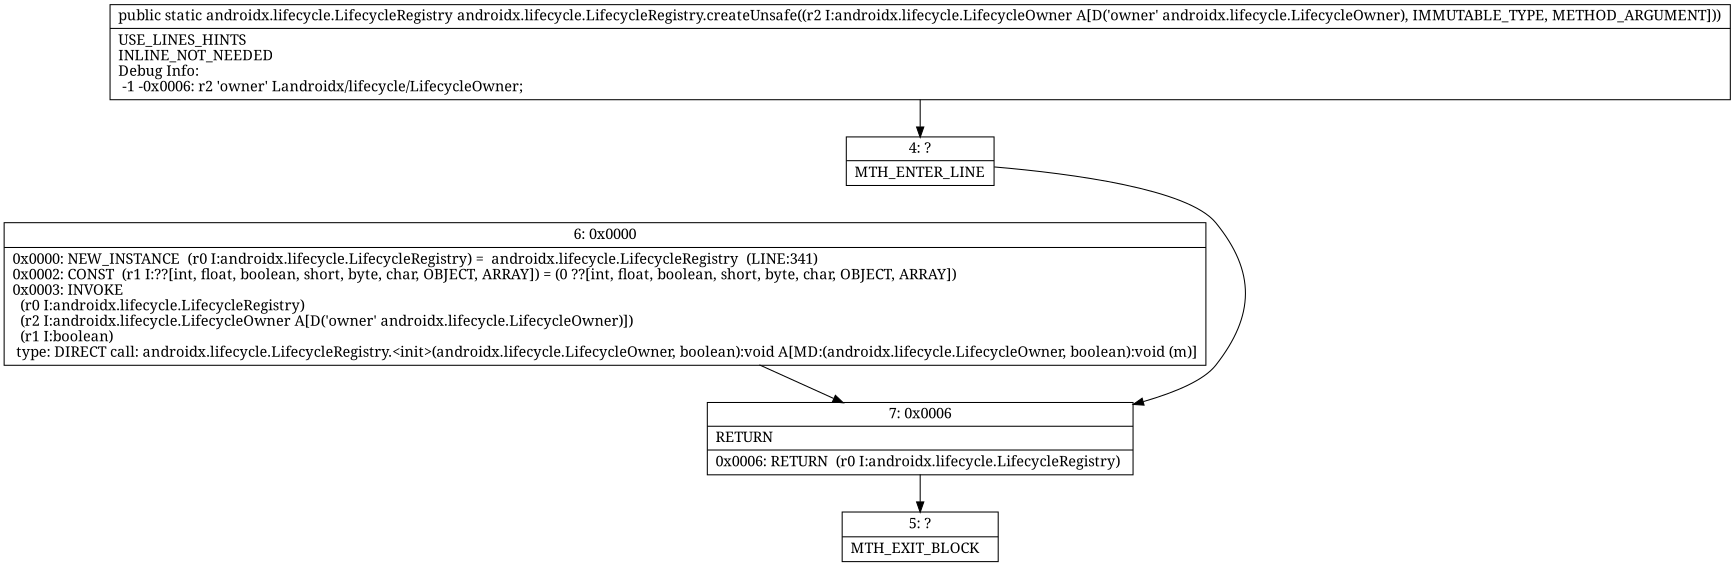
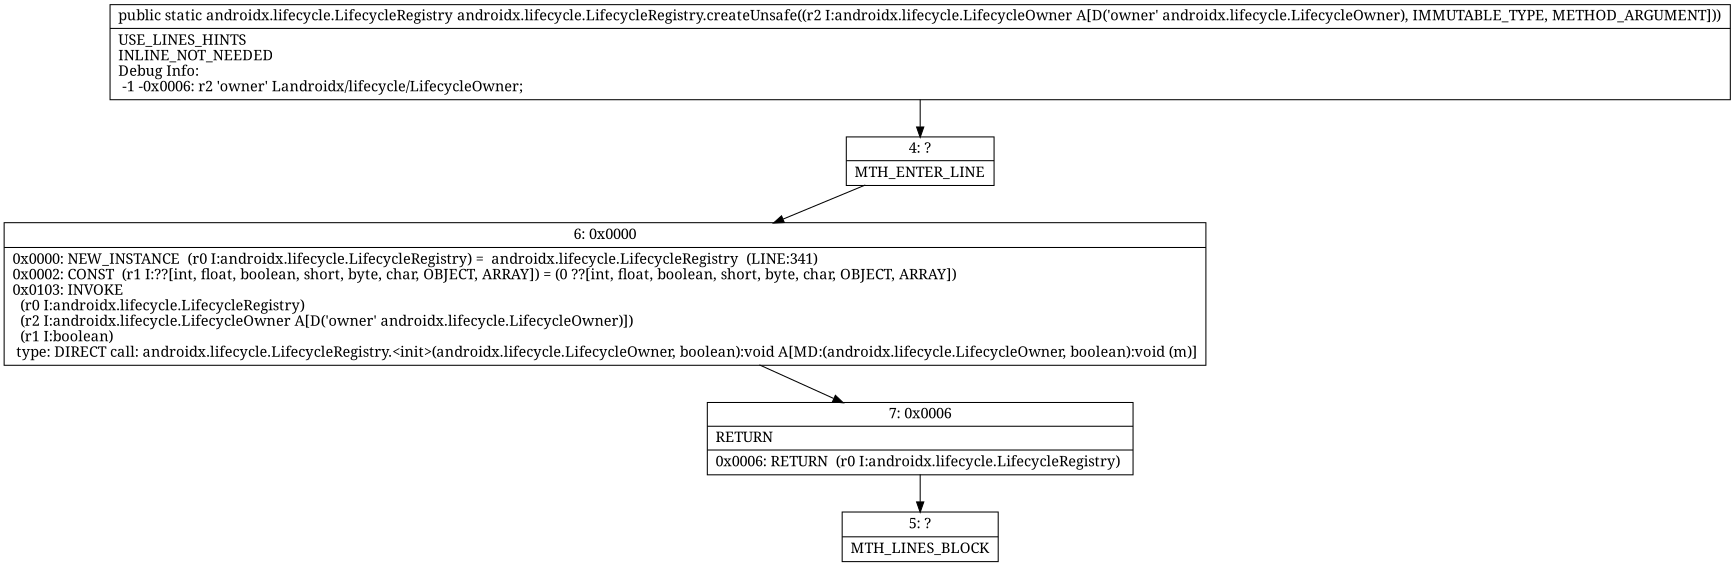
edge "4: ?" -> "7: 0x0006": now "4: ?" -> "6: 0x0000"
node "6: 0x0000": text "0x0003: INVOKE" -> "0x0103: INVOKE"
node "5: ?": text "MTH_EXIT_BLOCK" -> "MTH_LINES_BLOCK"
